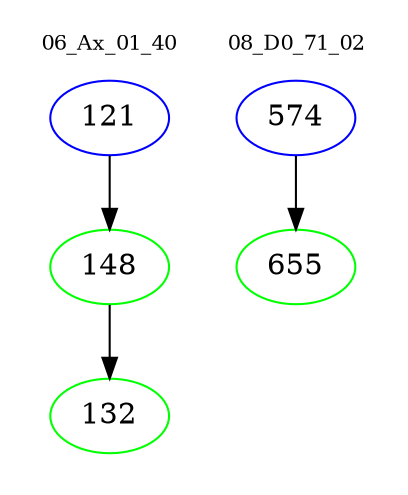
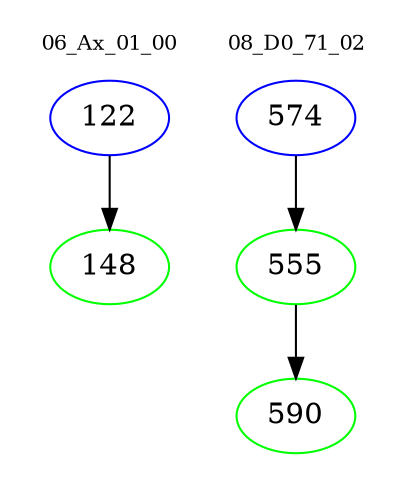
cluster "06_Ax_01_40": label "06_Ax_01_40" -> "06_Ax_01_00"
node "121": label "121" -> "122"
node "655": label "655" -> "555"
node "132": removed
node "590": added
